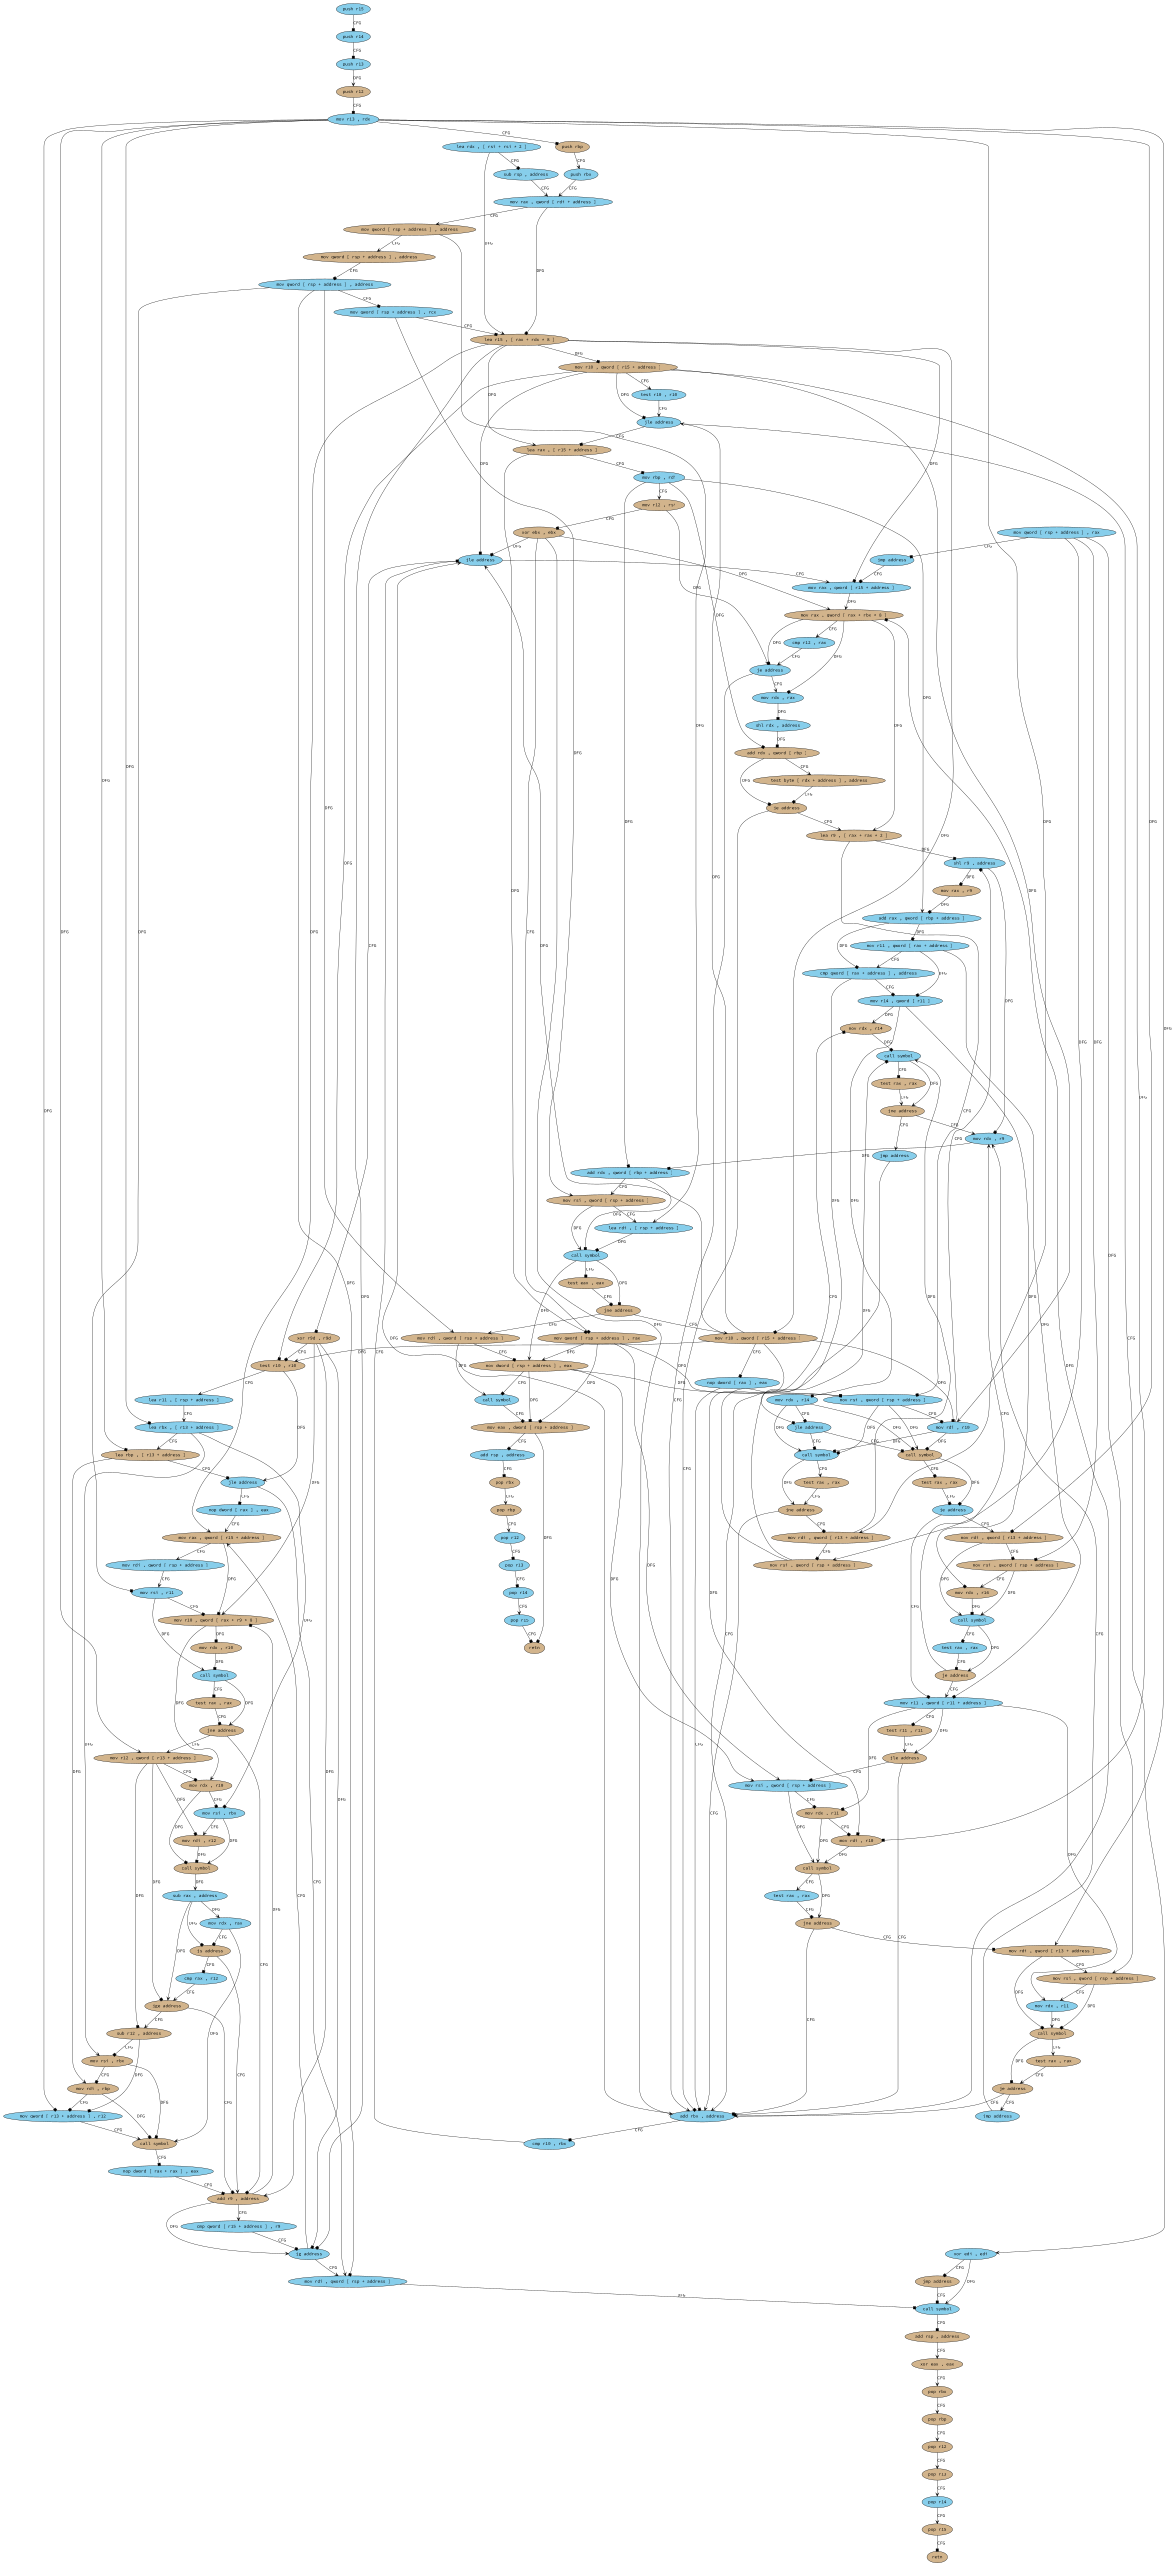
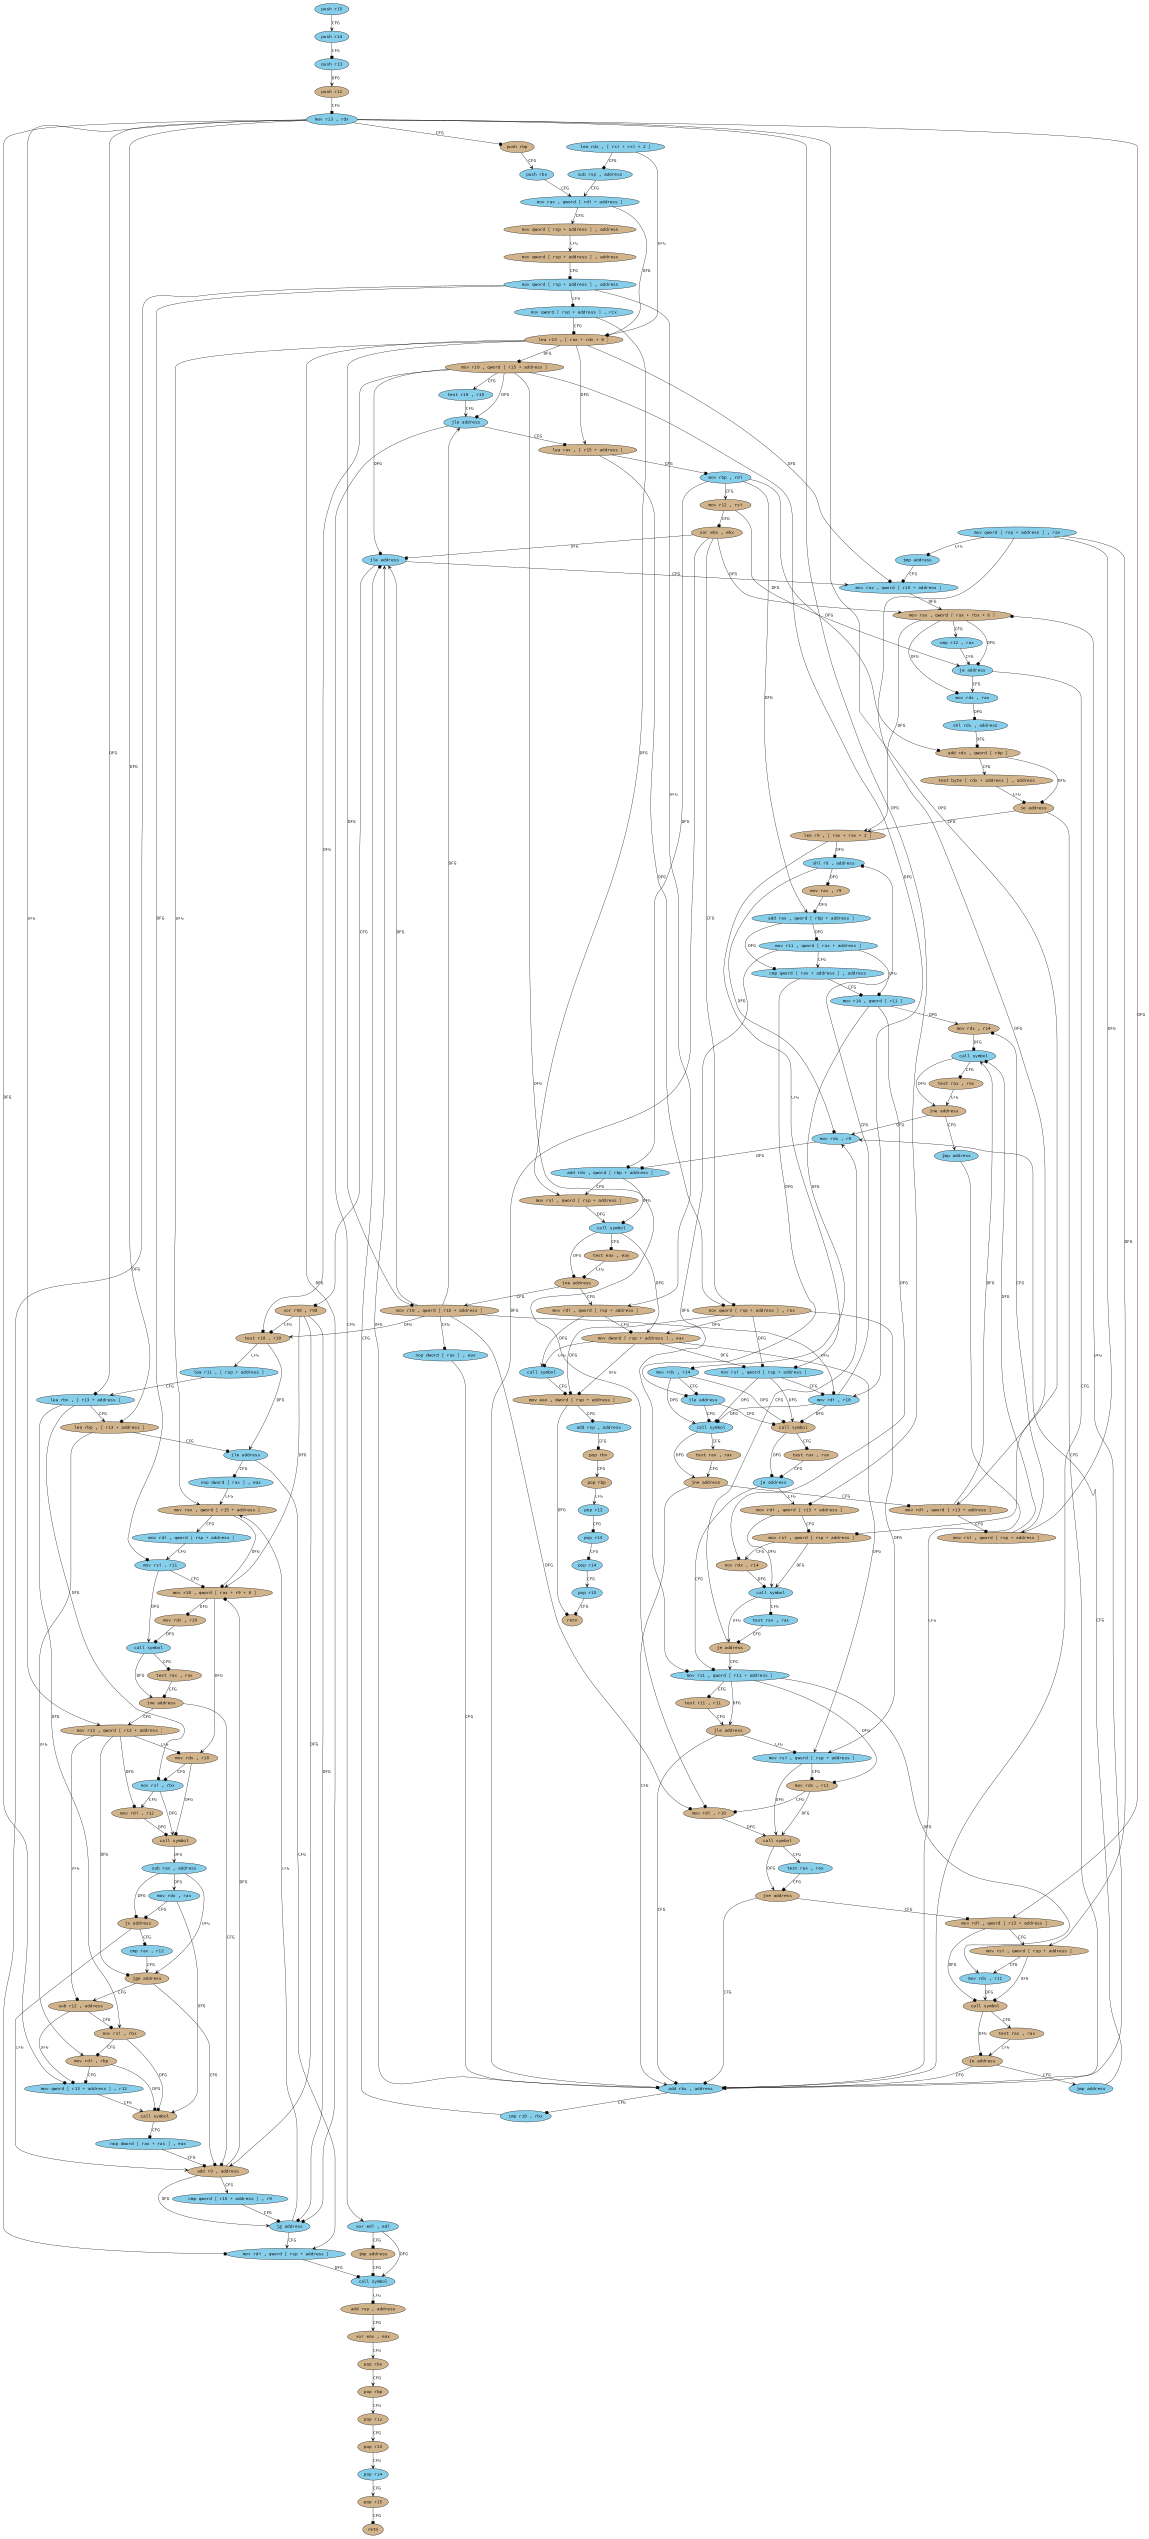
edge "push r15" -> "push r14": arrowhead box -> vee
node "lea rdi , [ rsp + address ]": removed
